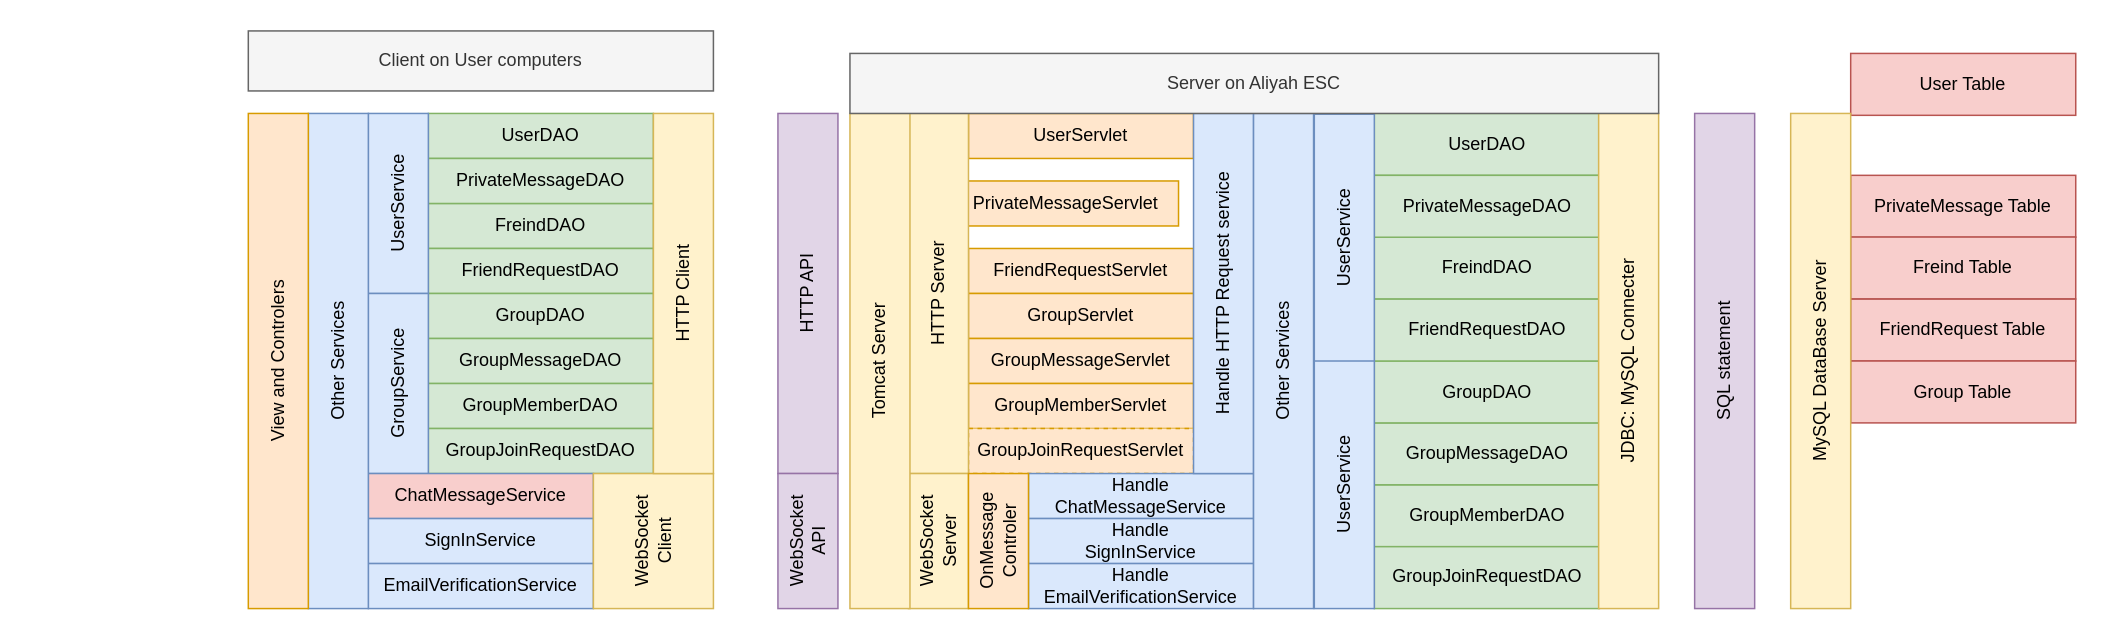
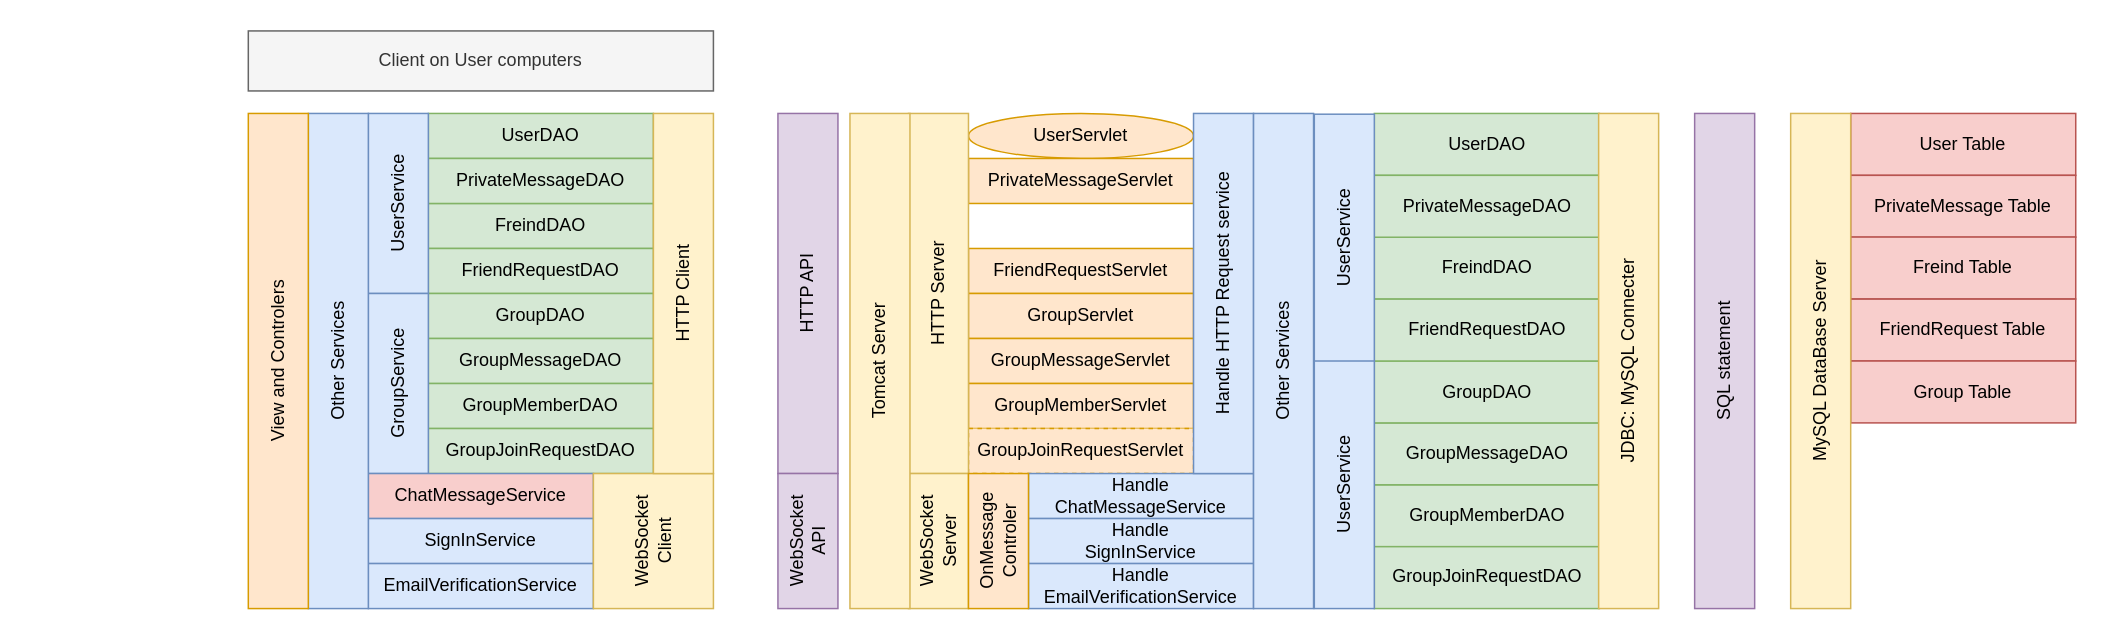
node "Server on Aliyah ESC": removed
node "User Table": moved (1963, 84) -> (1963, 144)
node "UserServlet": shape rectangle -> ellipse
node "PrivateMessageServlet": moved (1066, 203) -> (1081, 181)
